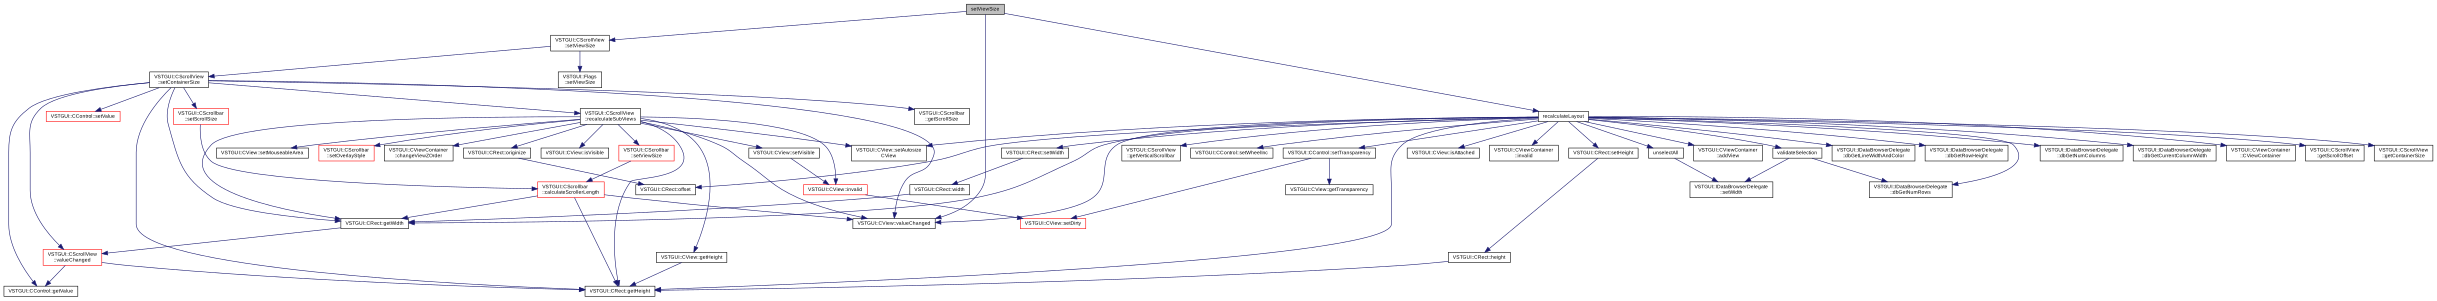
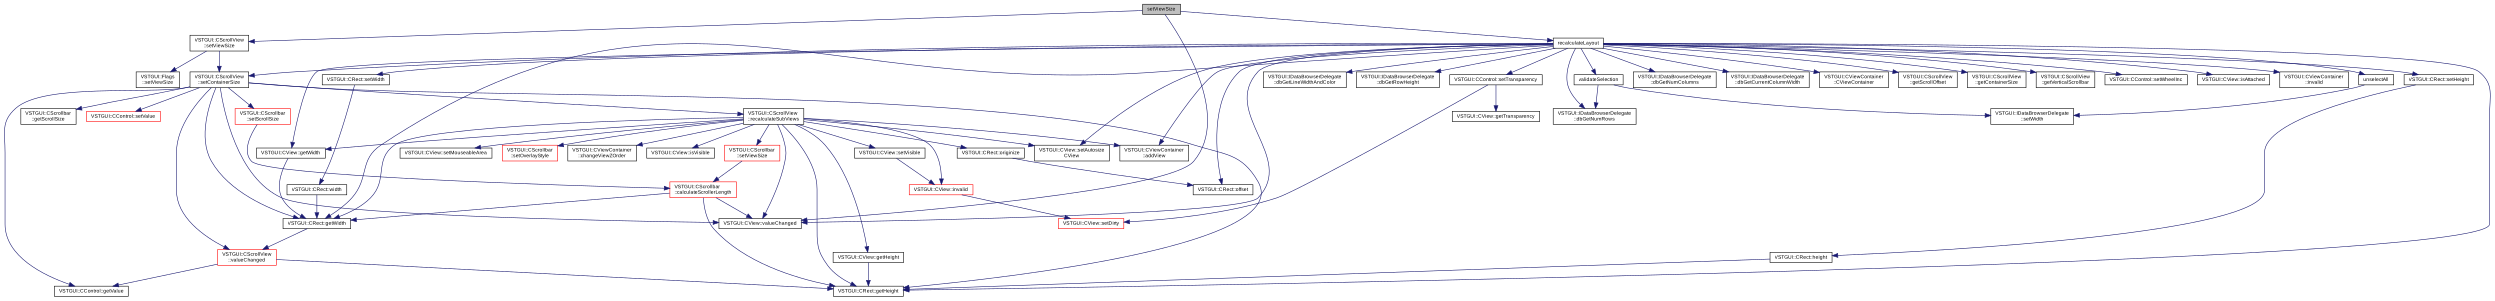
edge "recalculateLayout" -> "VSTGUI::CScrollView ::setContainerSize": added
edge "VSTGUI::CScrollView ::recalculateSubViews" -> "VSTGUI::CViewContainer ::addView": added
node "VSTGUI::CView::getWidth": added
